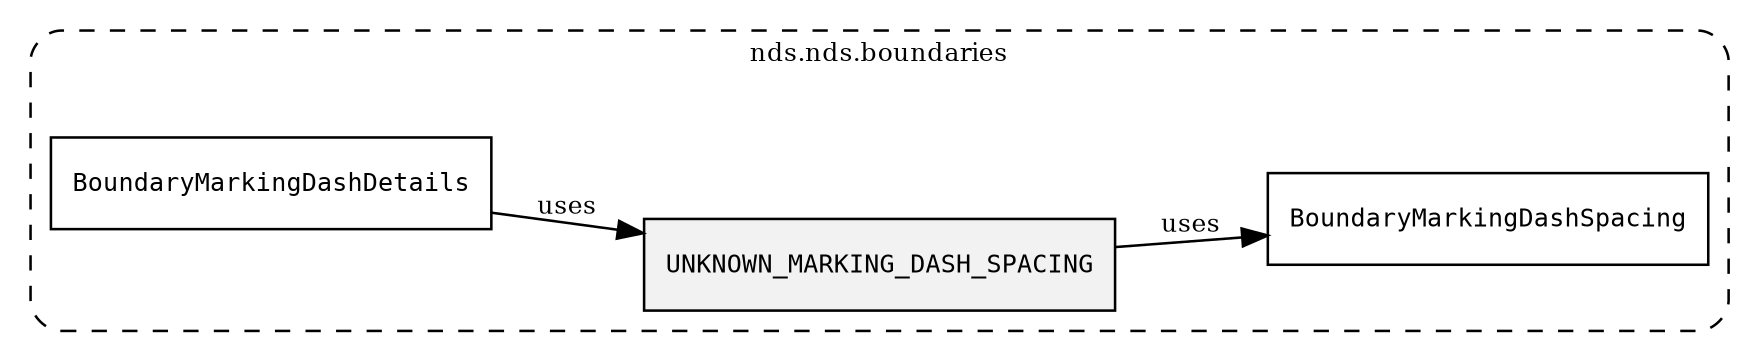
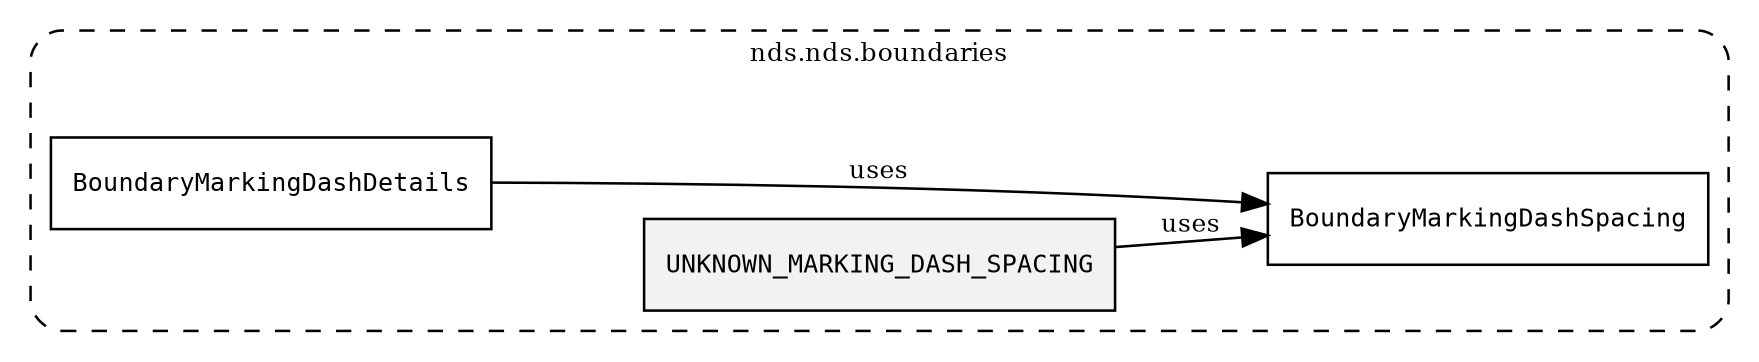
edge "BoundaryMarkingDashDetails" -> "UNKNOWN_MARKING_DASH_SPACING": now "BoundaryMarkingDashDetails" -> "BoundaryMarkingDashSpacing"
